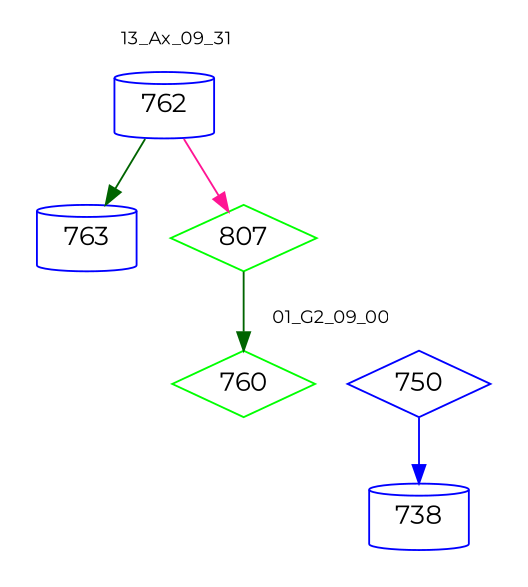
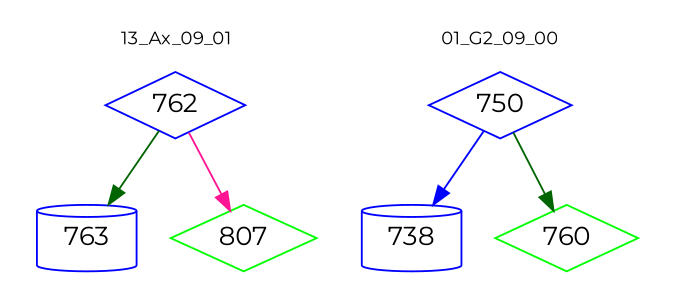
cluster "13_Ax_09_31": label "13_Ax_09_31" -> "13_Ax_09_01"
node "762": shape cylinder -> diamond
edge "807" -> "760": now "750" -> "760"
